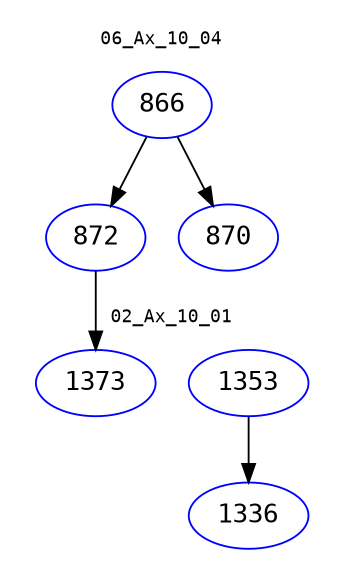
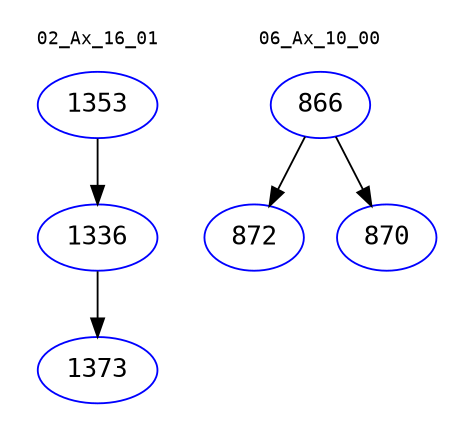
cluster "06_Ax_10_04": label "06_Ax_10_04" -> "06_Ax_10_00"
edge "872" -> "1373": now "1336" -> "1373"
cluster "02_Ax_10_01": label "02_Ax_10_01" -> "02_Ax_16_01"
